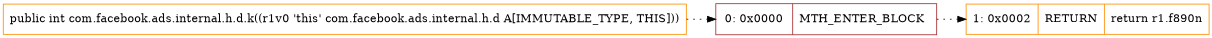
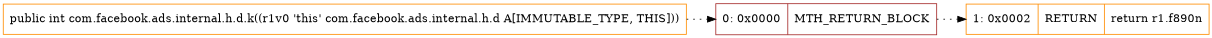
node "0: 0x0000": text "MTH_ENTER_BLOCK" -> "MTH_RETURN_BLOCK"
